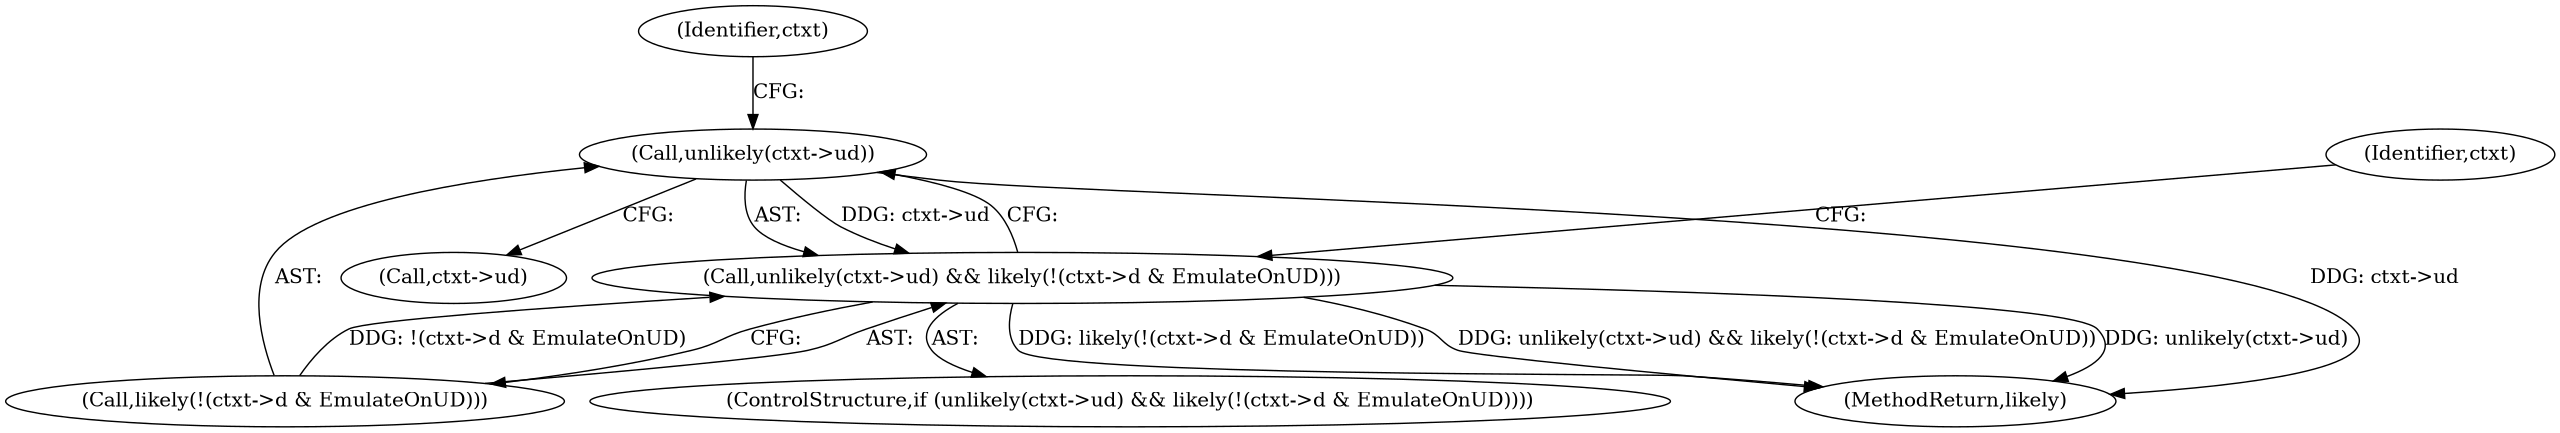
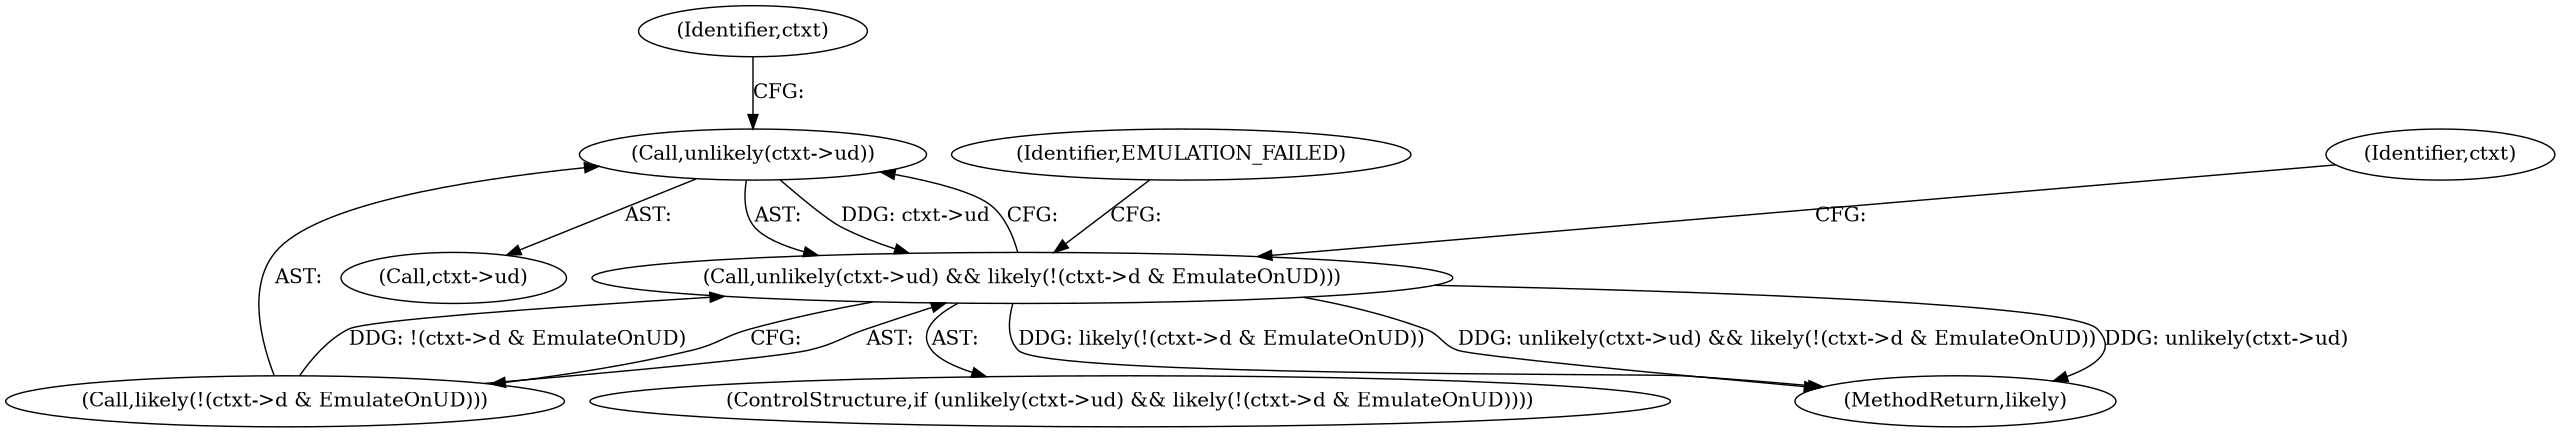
node "(Identifier,EMULATION_FAILED)": added
edge "(Call,unlikely(ctxt->ud))" -> "(Call,ctxt->ud)": label "CFG: " -> "AST: "
edge "(Call,unlikely(ctxt->ud))" -> "(MethodReturn,likely)": removed, label "DDG: ctxt->ud"
